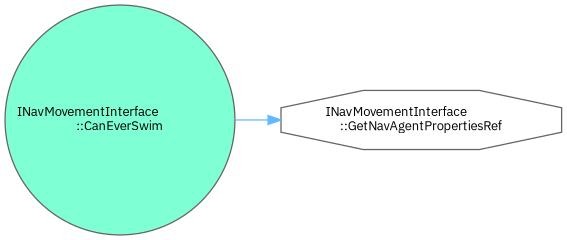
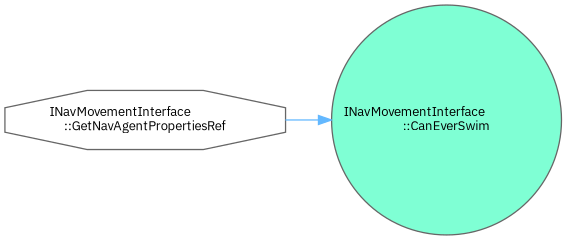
edge "INavMovementInterface ::CanEverSwim" -> "INavMovementInterface ::GetNavAgentPropertiesRef": reversed
